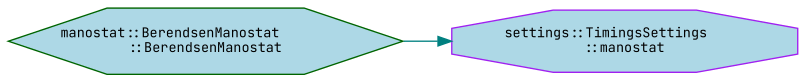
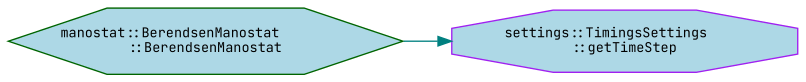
node "settings::TimingsSettings ::manostat": label "settings::TimingsSettings ::manostat" -> "settings::TimingsSettings ::getTimeStep"
